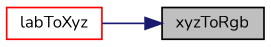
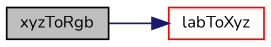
edge "labToXyz" -> "xyzToRgb": reversed
